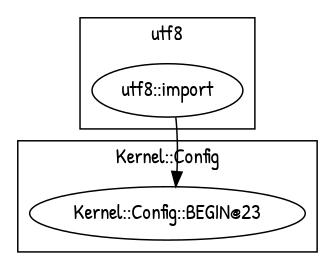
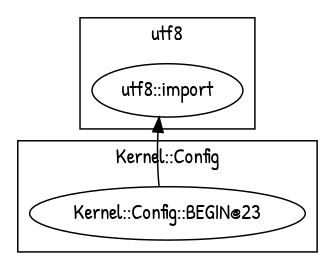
edge "utf8::import" -> "Kernel::Config::BEGIN@23": reversed
